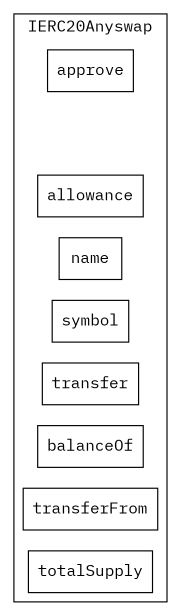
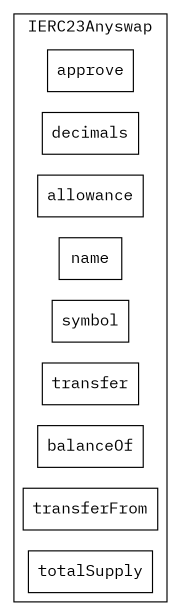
cluster "IERC20Anyswap": label "IERC20Anyswap" -> "IERC23Anyswap"
node "decimals": added
